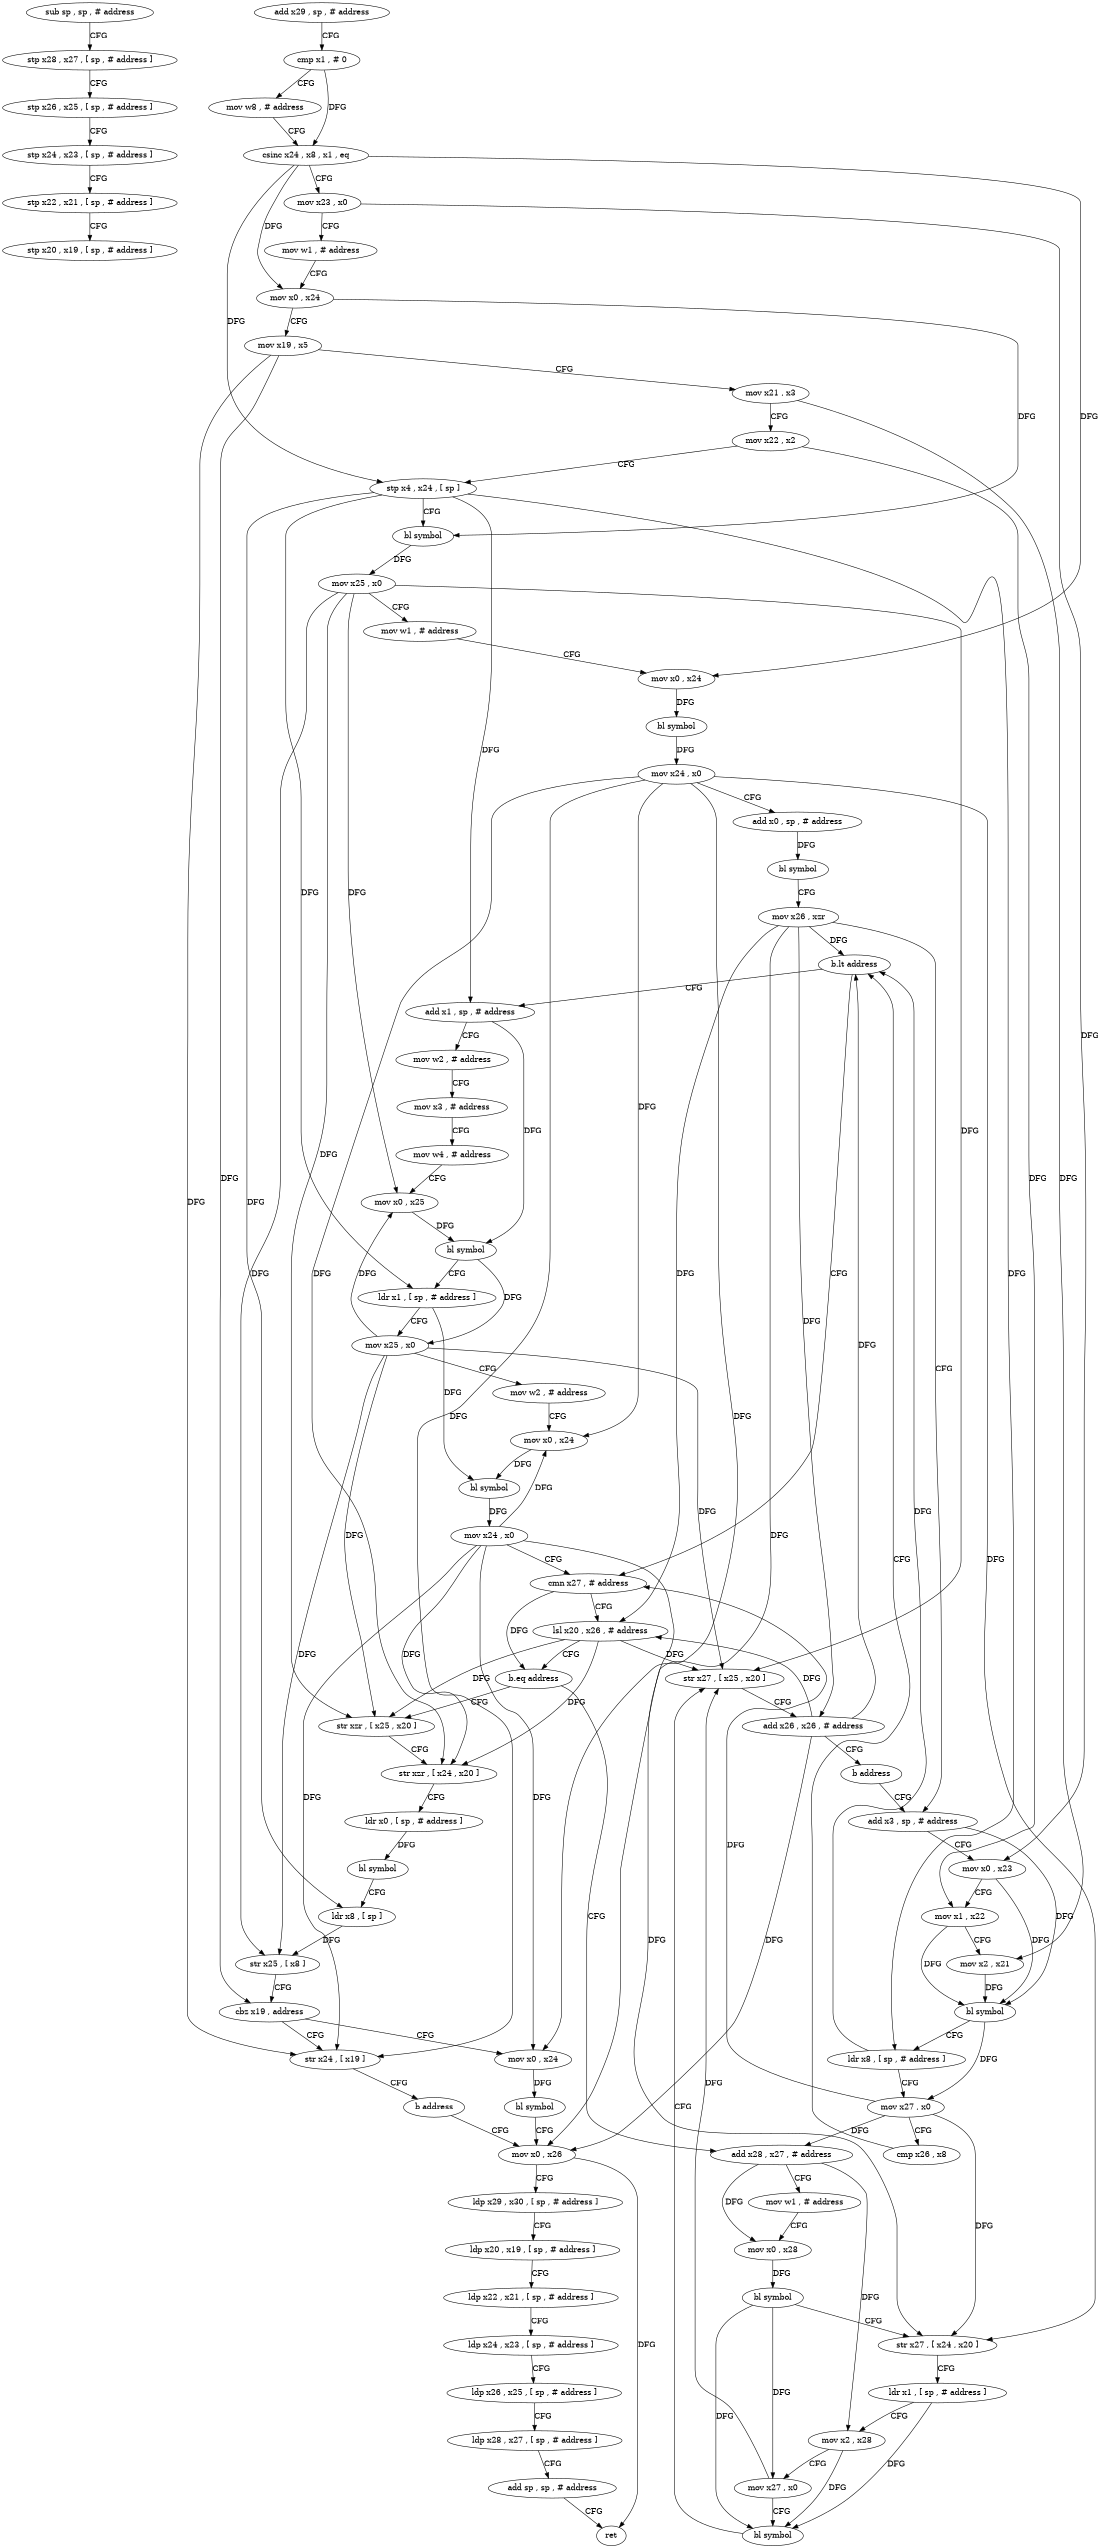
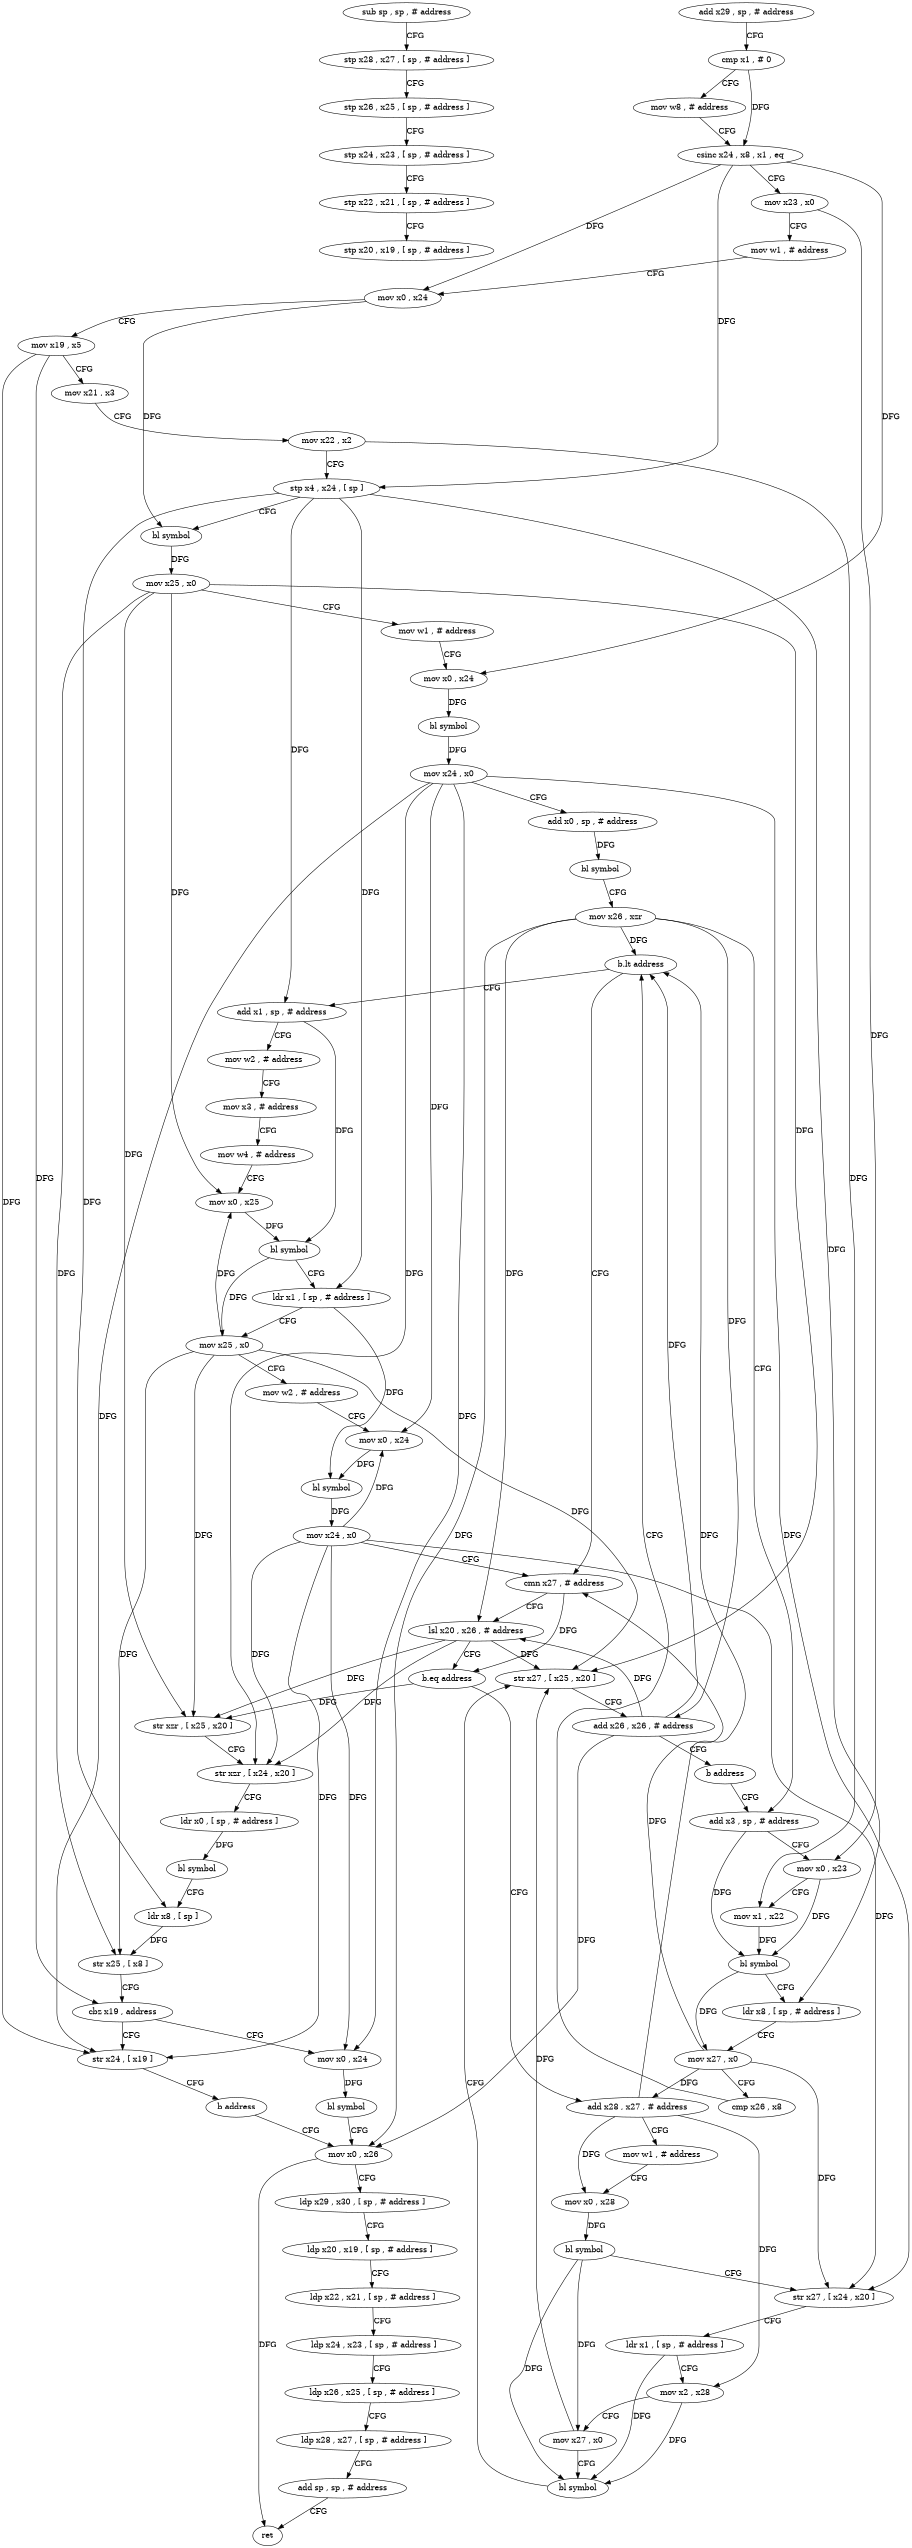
edge "ldr x8 , [ sp , # address ]" -> "b.lt address": now "add x28 , x27 , # address" -> "b.lt address"
edge "b.eq address" -> "str xzr , [ x25 , x20 ]": label "CFG" -> "DFG"
node "mov x2 , x21": removed
